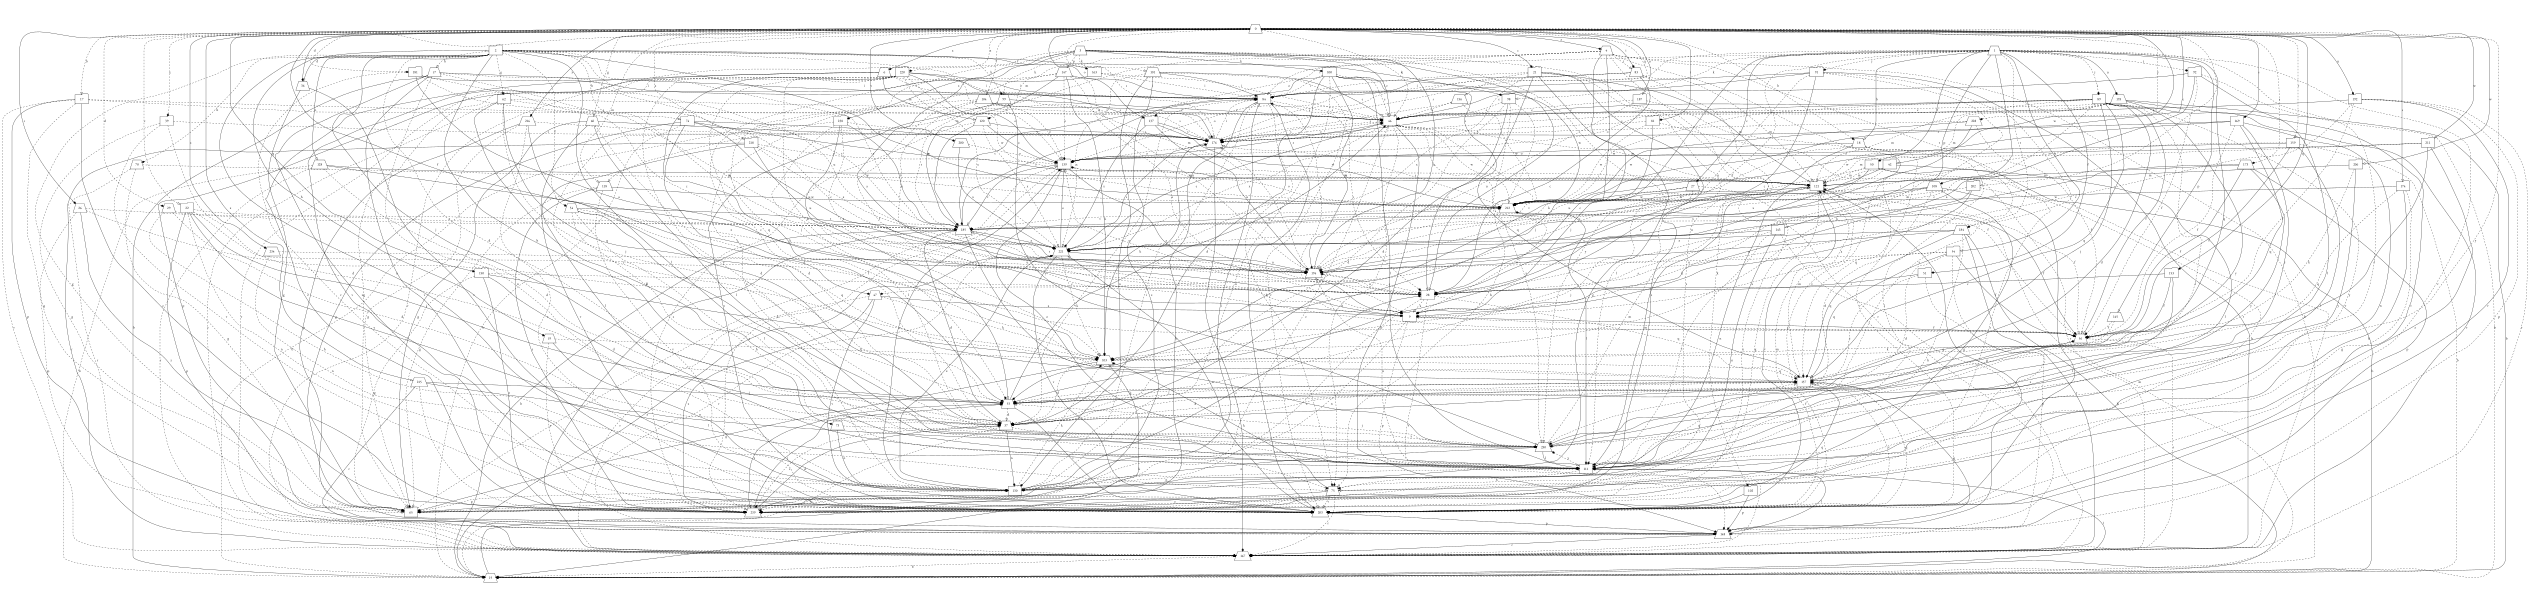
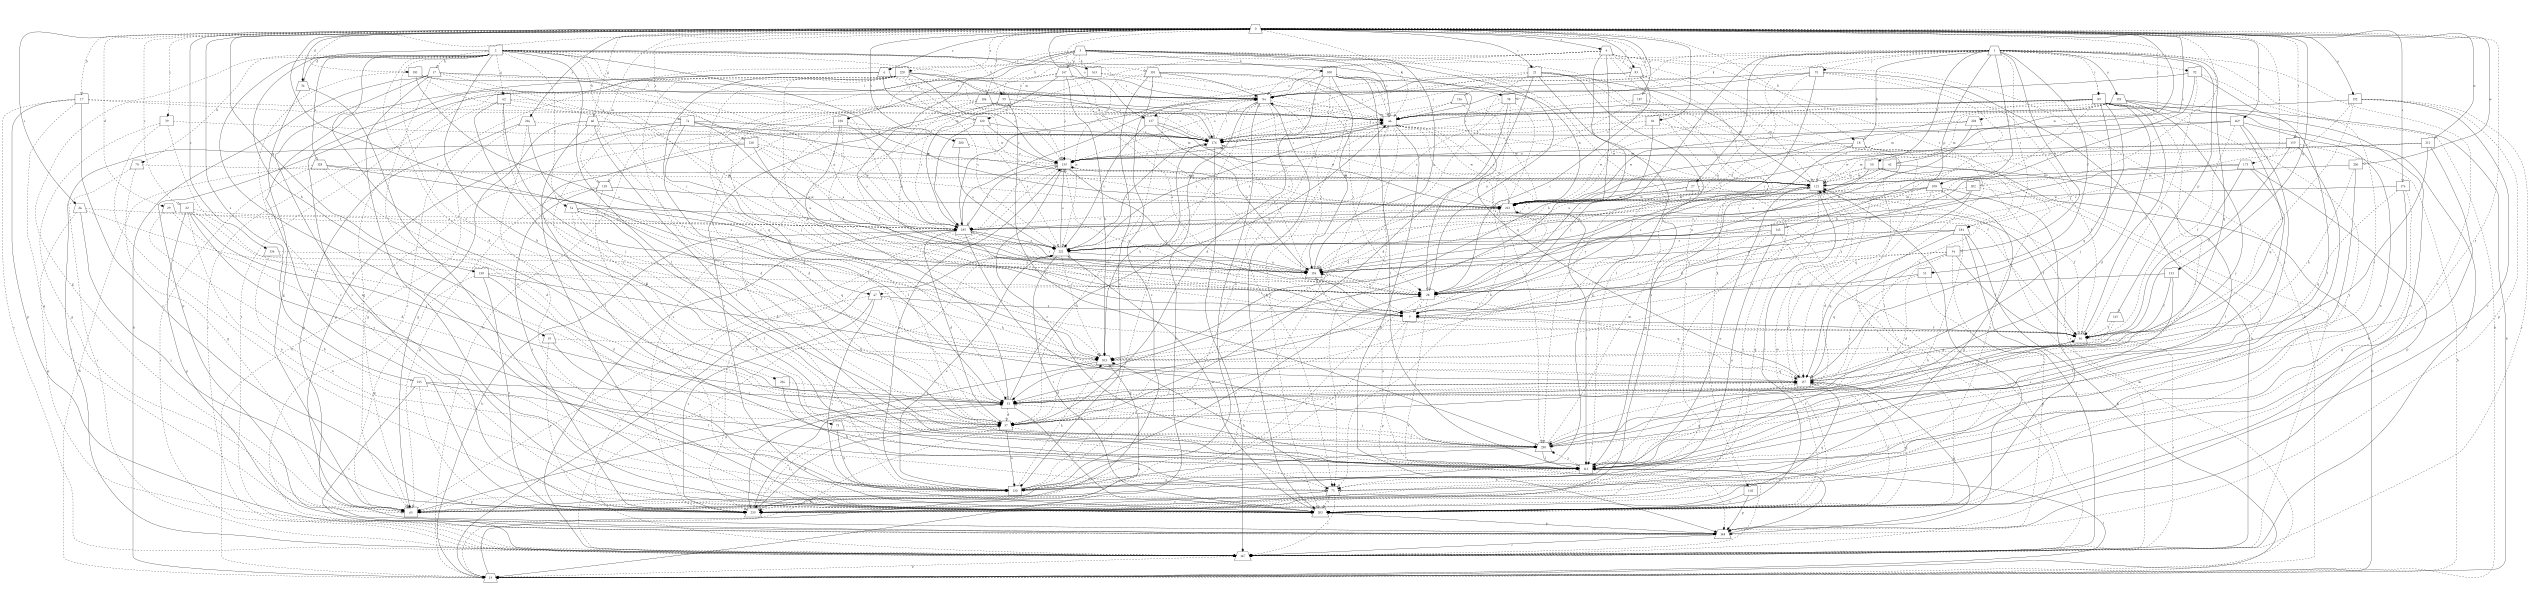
edge "185" -> "19": reversed
node "236": added
